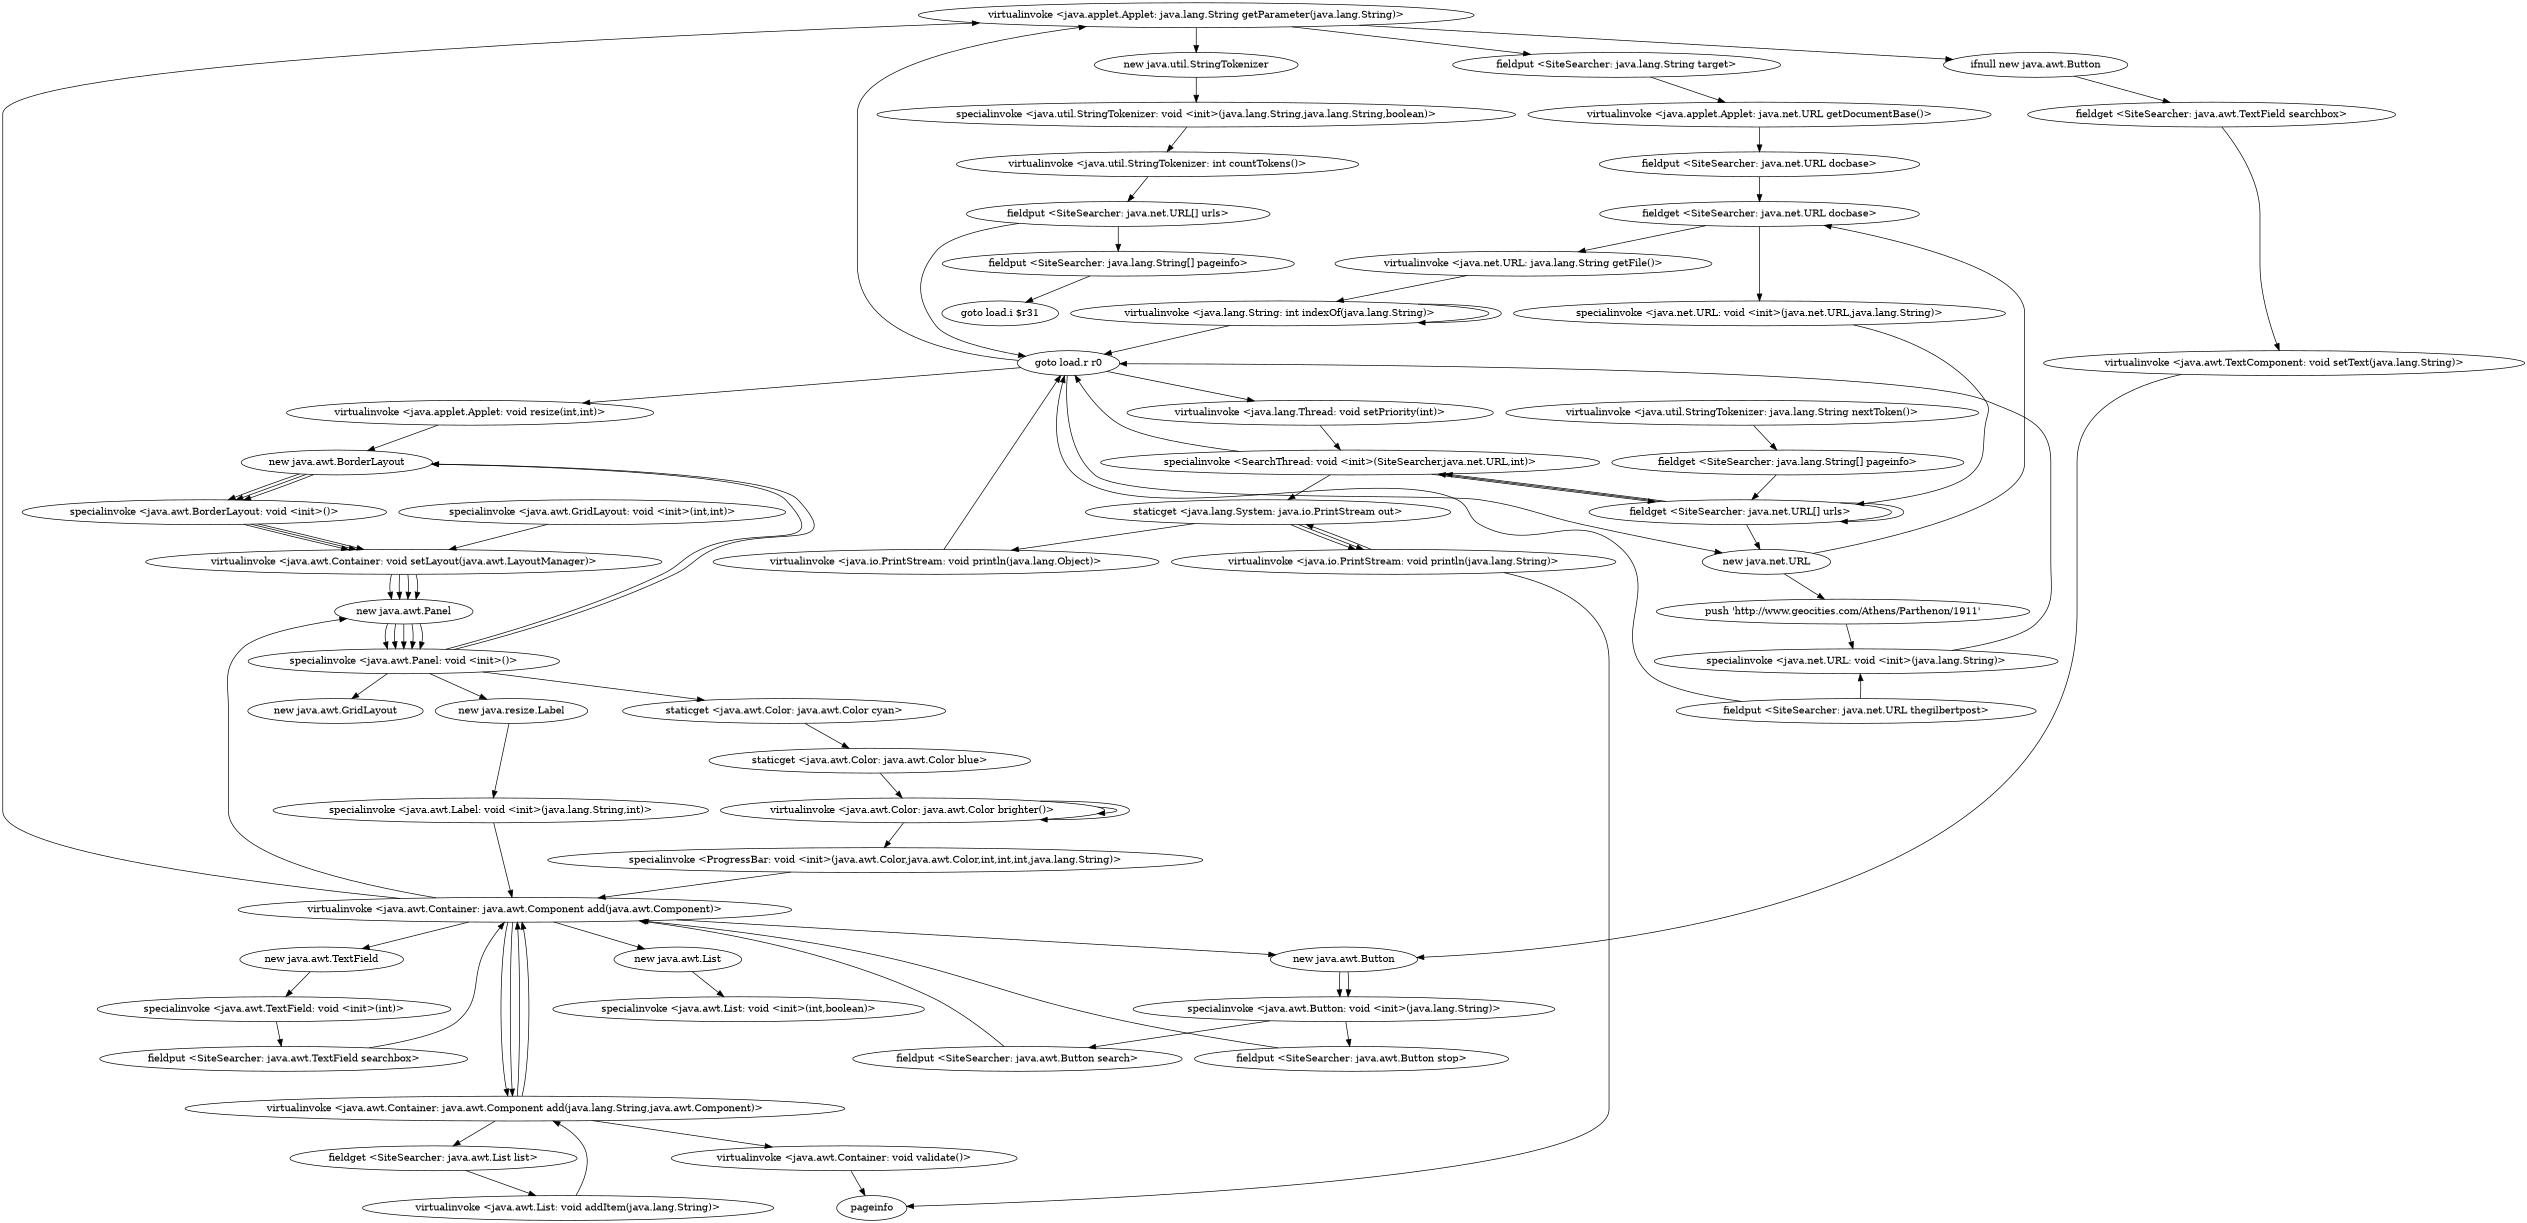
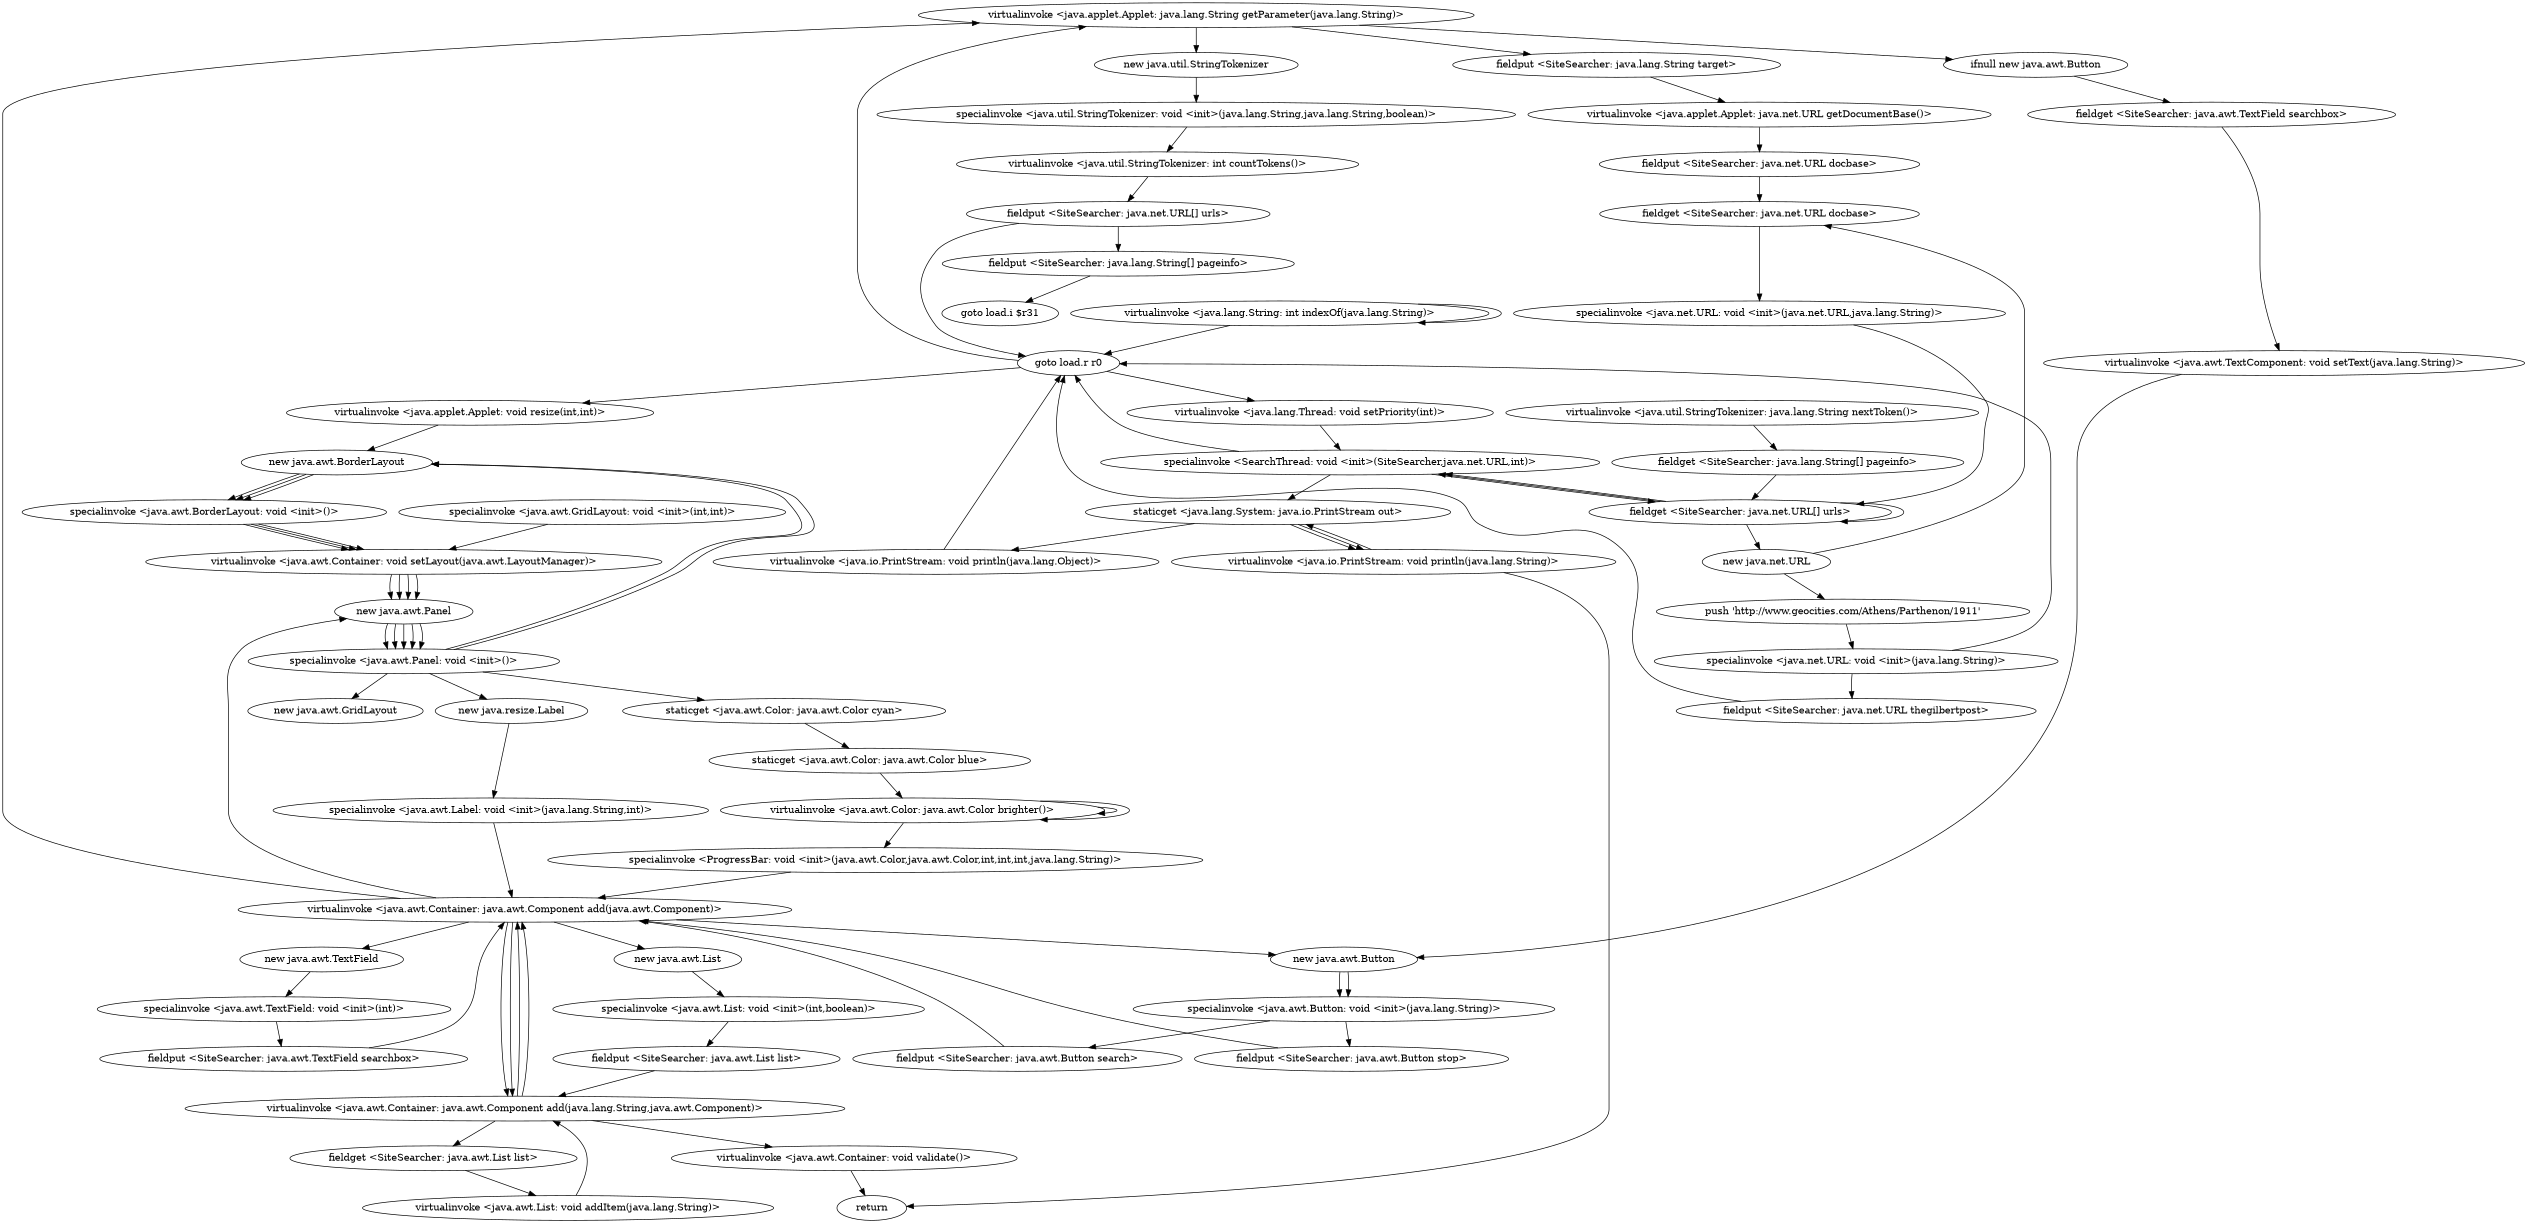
node "virtualinvoke <java.net.URL: java.lang.String getFile()>": removed
edge "goto load.r r0" -> "new java.net.URL": removed
edge "fieldput <SiteSearcher: java.net.URL thegilbertpost>" -> "specialinvoke <java.net.URL: void <init>(java.lang.String)>": reversed
node "fieldput <SiteSearcher: java.awt.List list>": added
node "pageinfo": label "pageinfo" -> "return"
